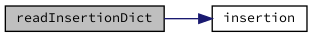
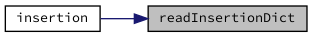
edge "readInsertionDict" -> "insertion": reversed
